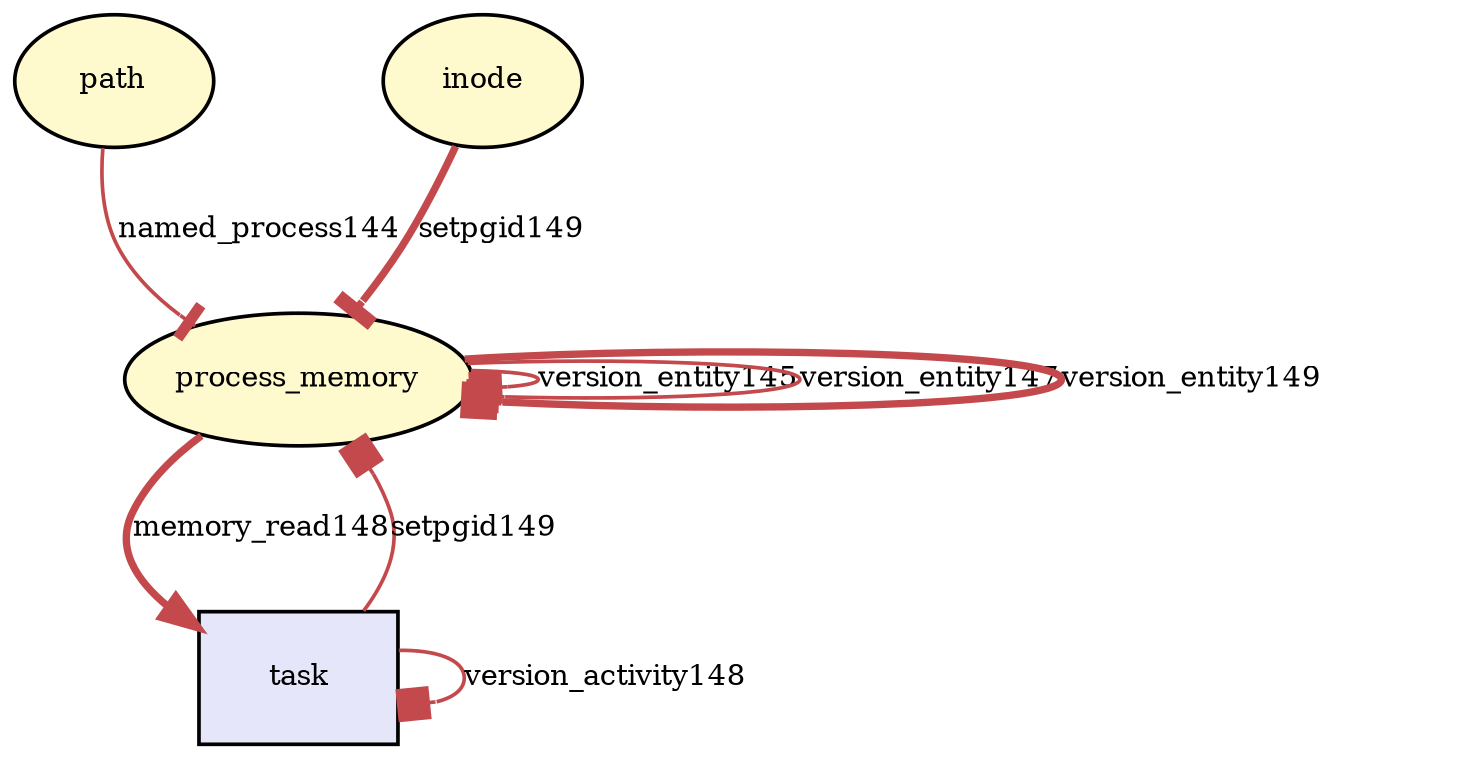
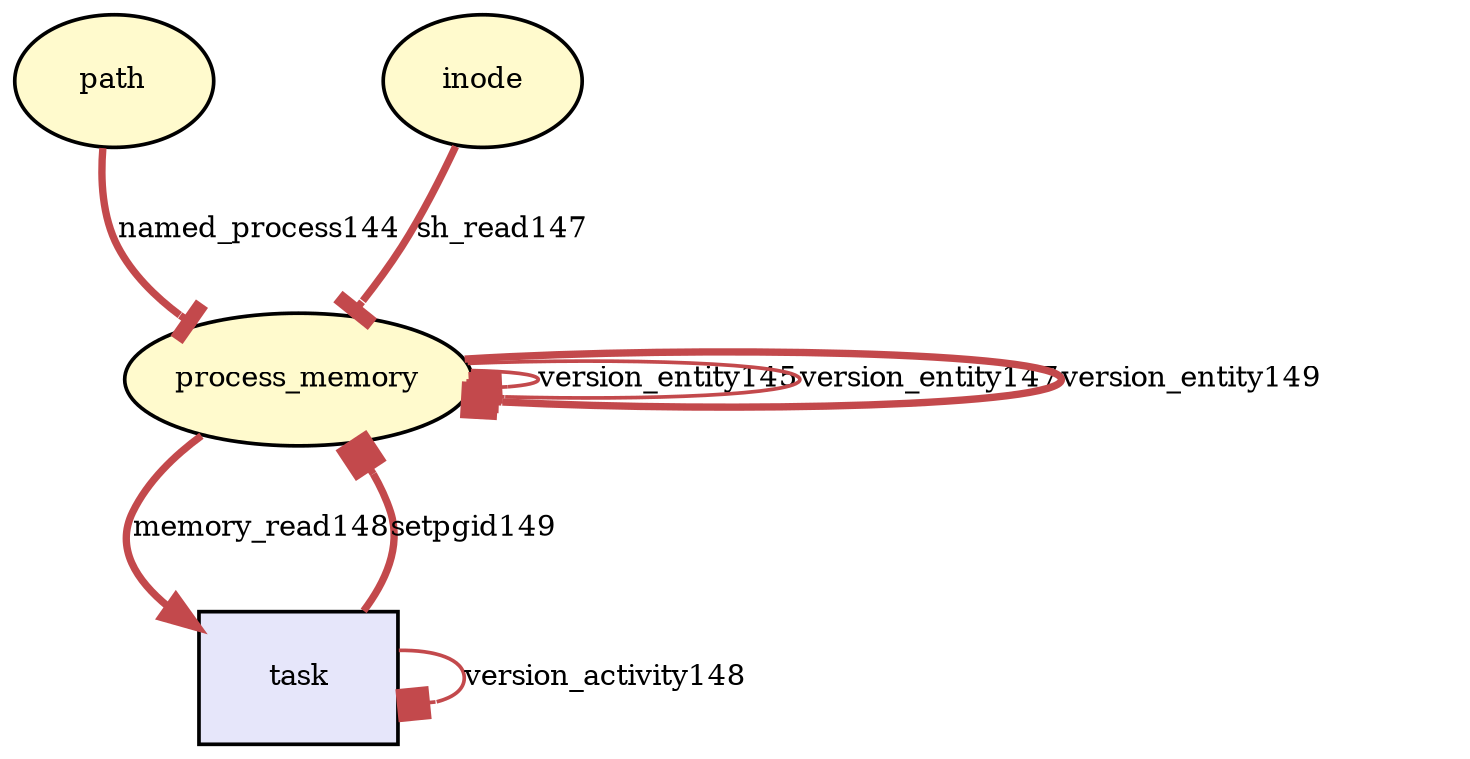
edge "inode" -> "process_memory": label "setpgid149" -> "sh_read147"
edge "path" -> "process_memory": style solid -> bold
edge "task" -> "process_memory": style solid -> bold
